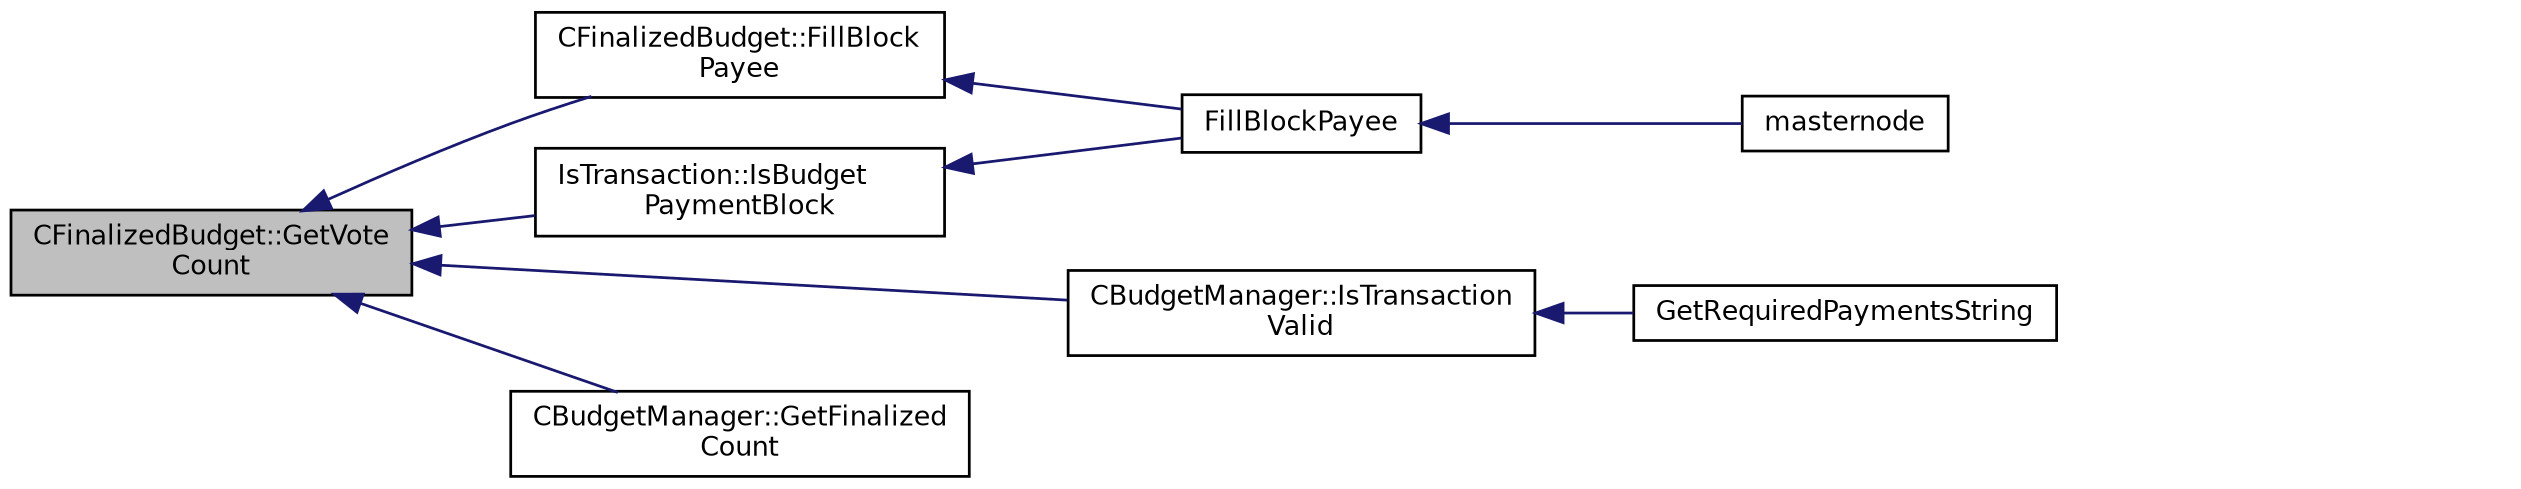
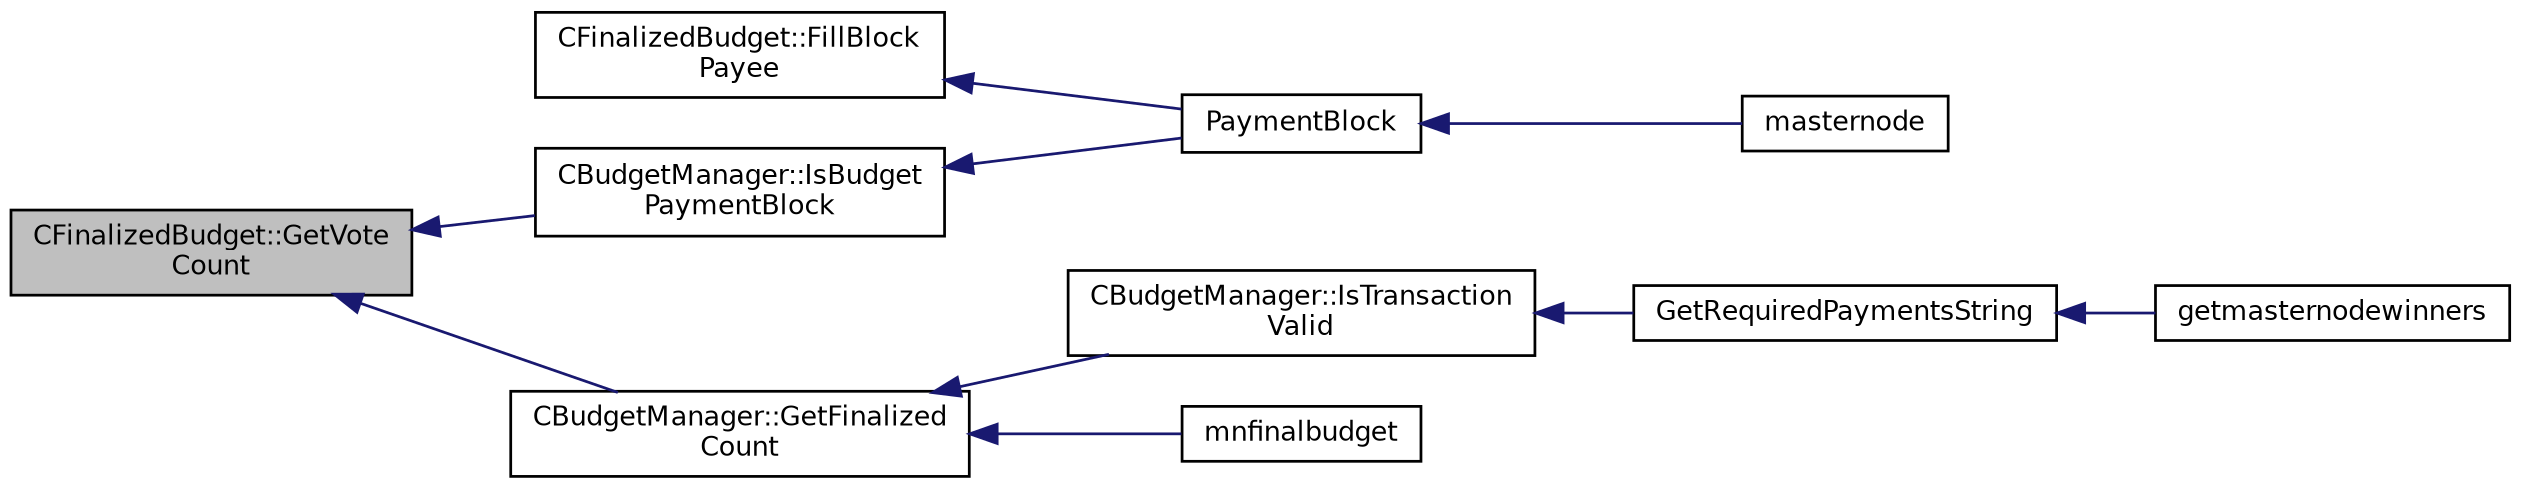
node "FillBlockPayee": label "FillBlockPayee" -> "PaymentBlock"
edge "CFinalizedBudget::FillBlock Payee" -> "CFinalizedBudget::GetVote Count": removed
node "IsTransaction::IsBudget PaymentBlock": label "IsTransaction::IsBudget PaymentBlock" -> "CBudgetManager::IsBudget PaymentBlock"
edge "CBudgetManager::IsTransaction Valid" -> "CFinalizedBudget::GetVote Count": now "CBudgetManager::IsTransaction Valid" -> "CBudgetManager::GetFinalized Count"
node "getmasternodewinners": added
node "mnfinalbudget": added
